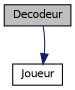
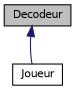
edge "Decodeur" -> "Joueur": reversed
